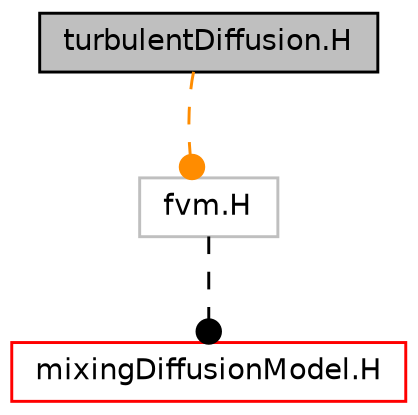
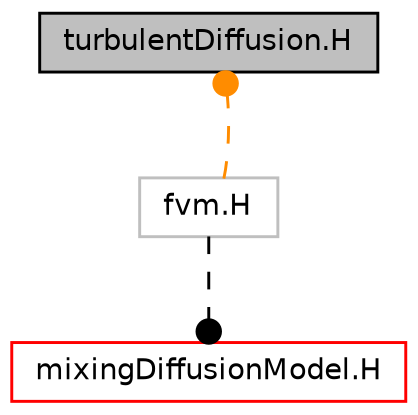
edge "turbulentDiffusion.H" -> "fvm.H": reversed
